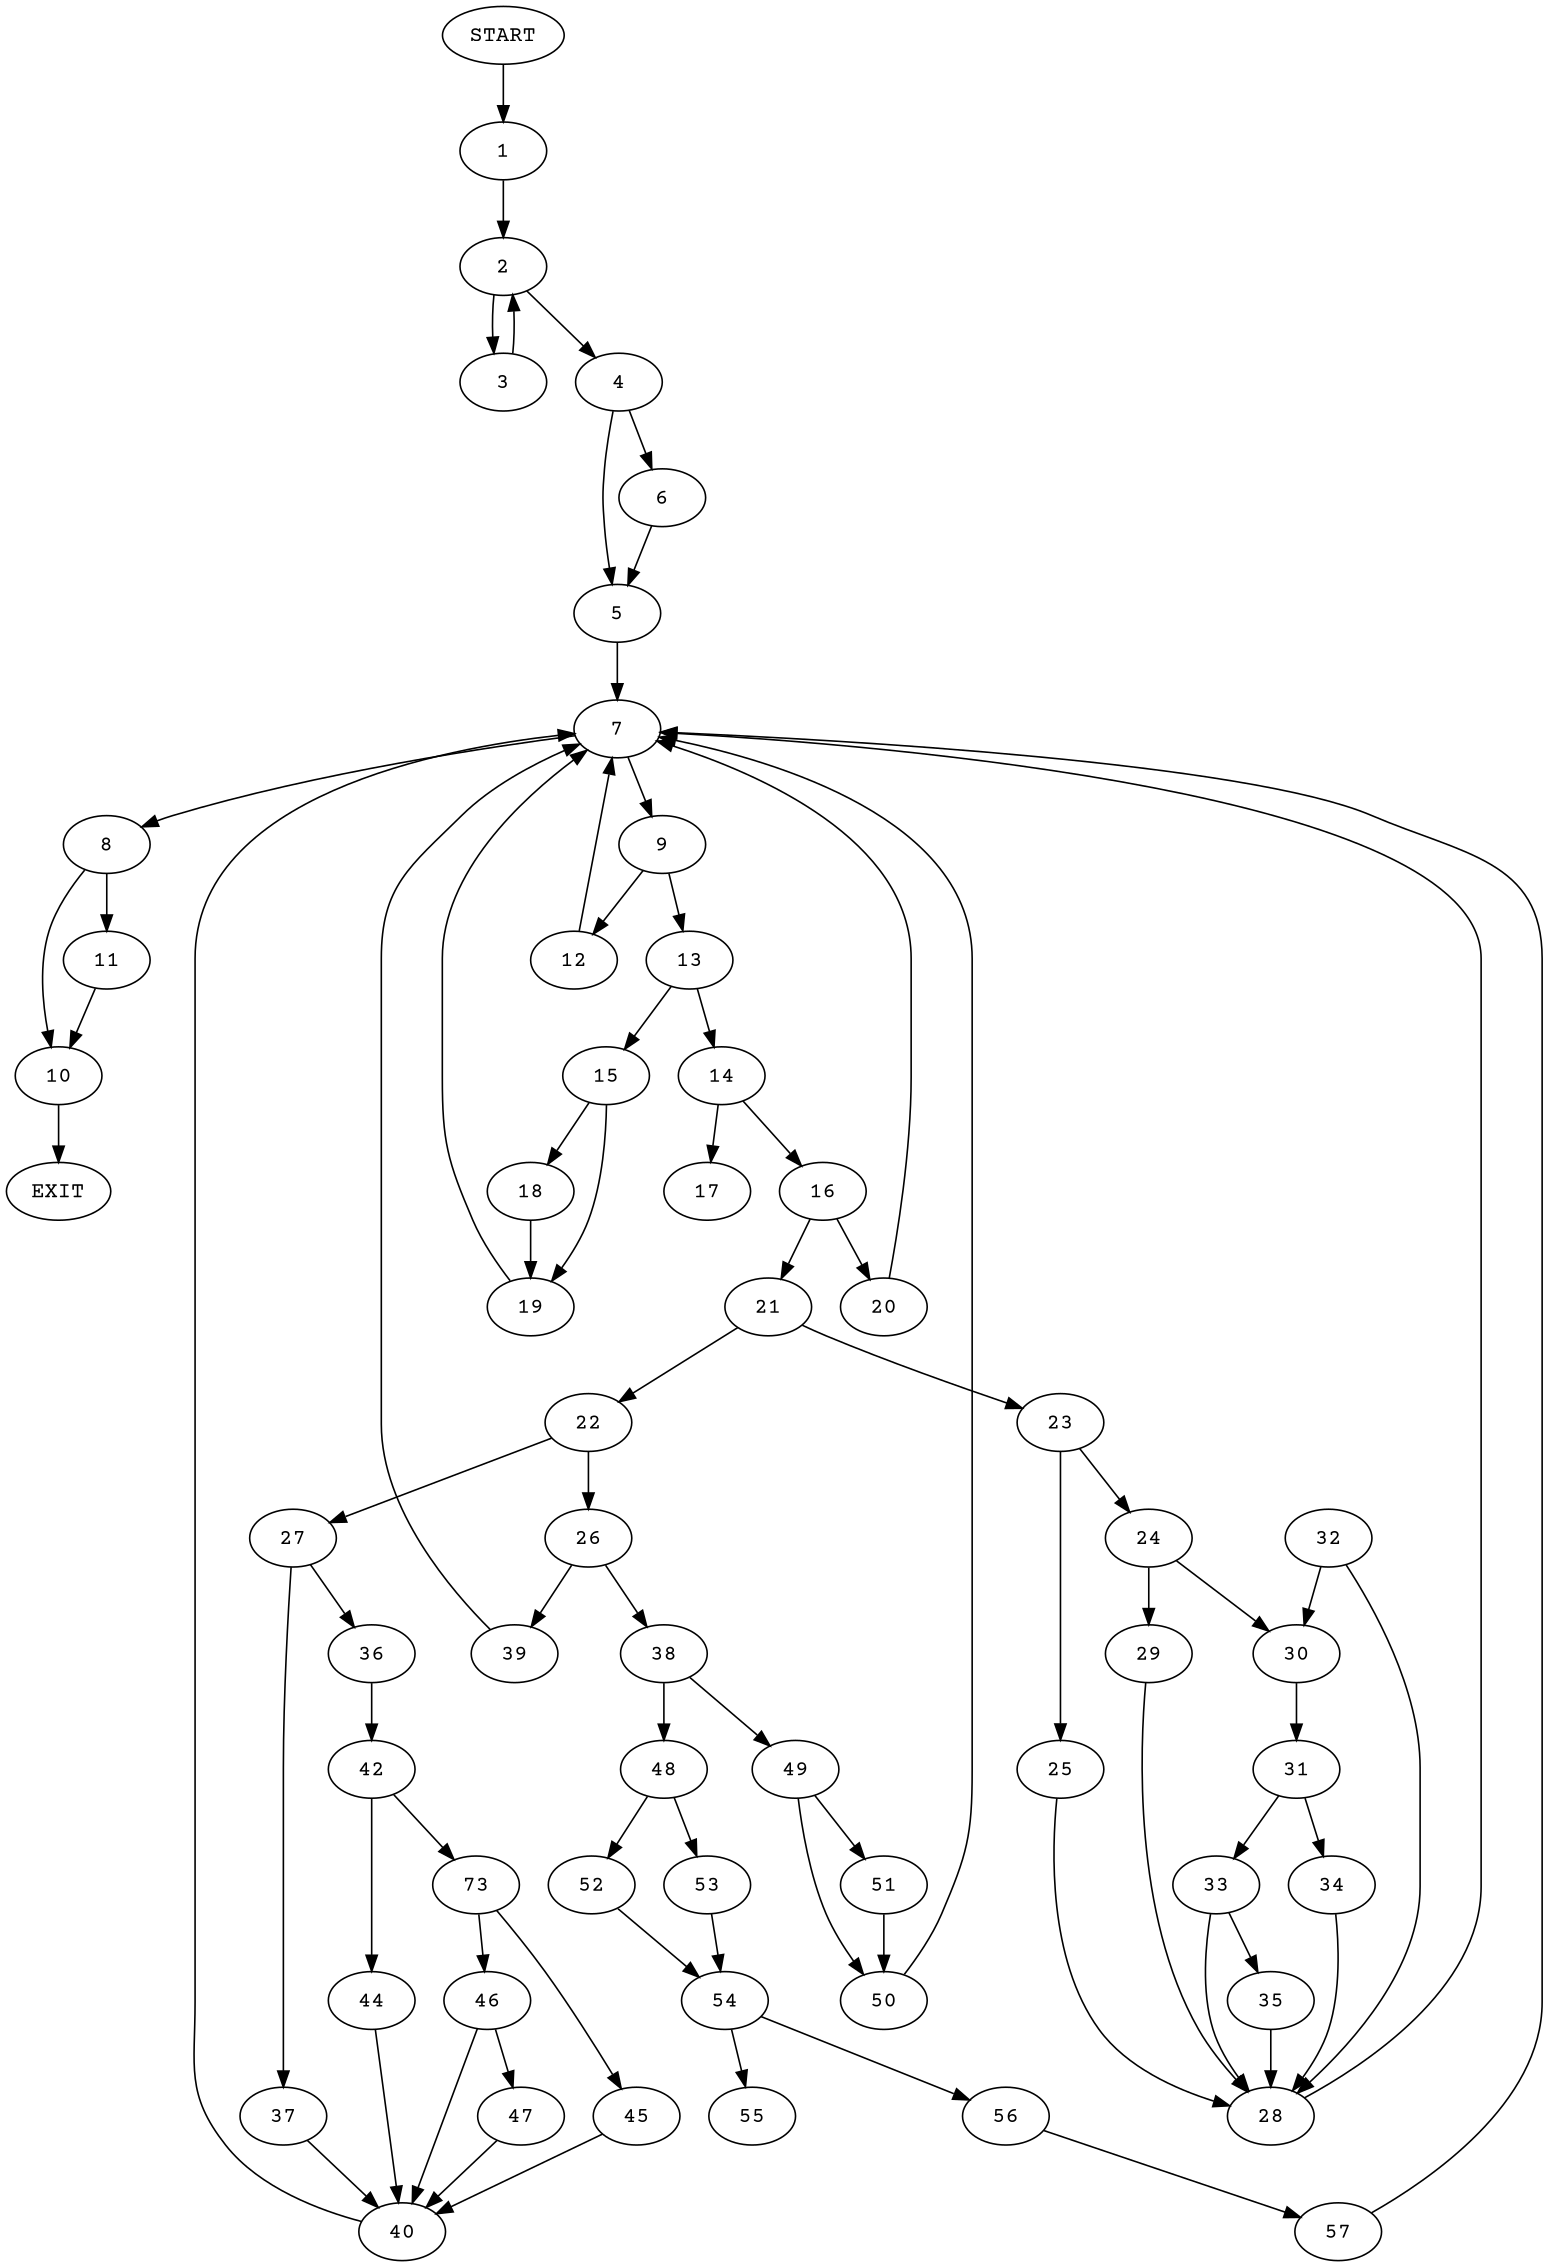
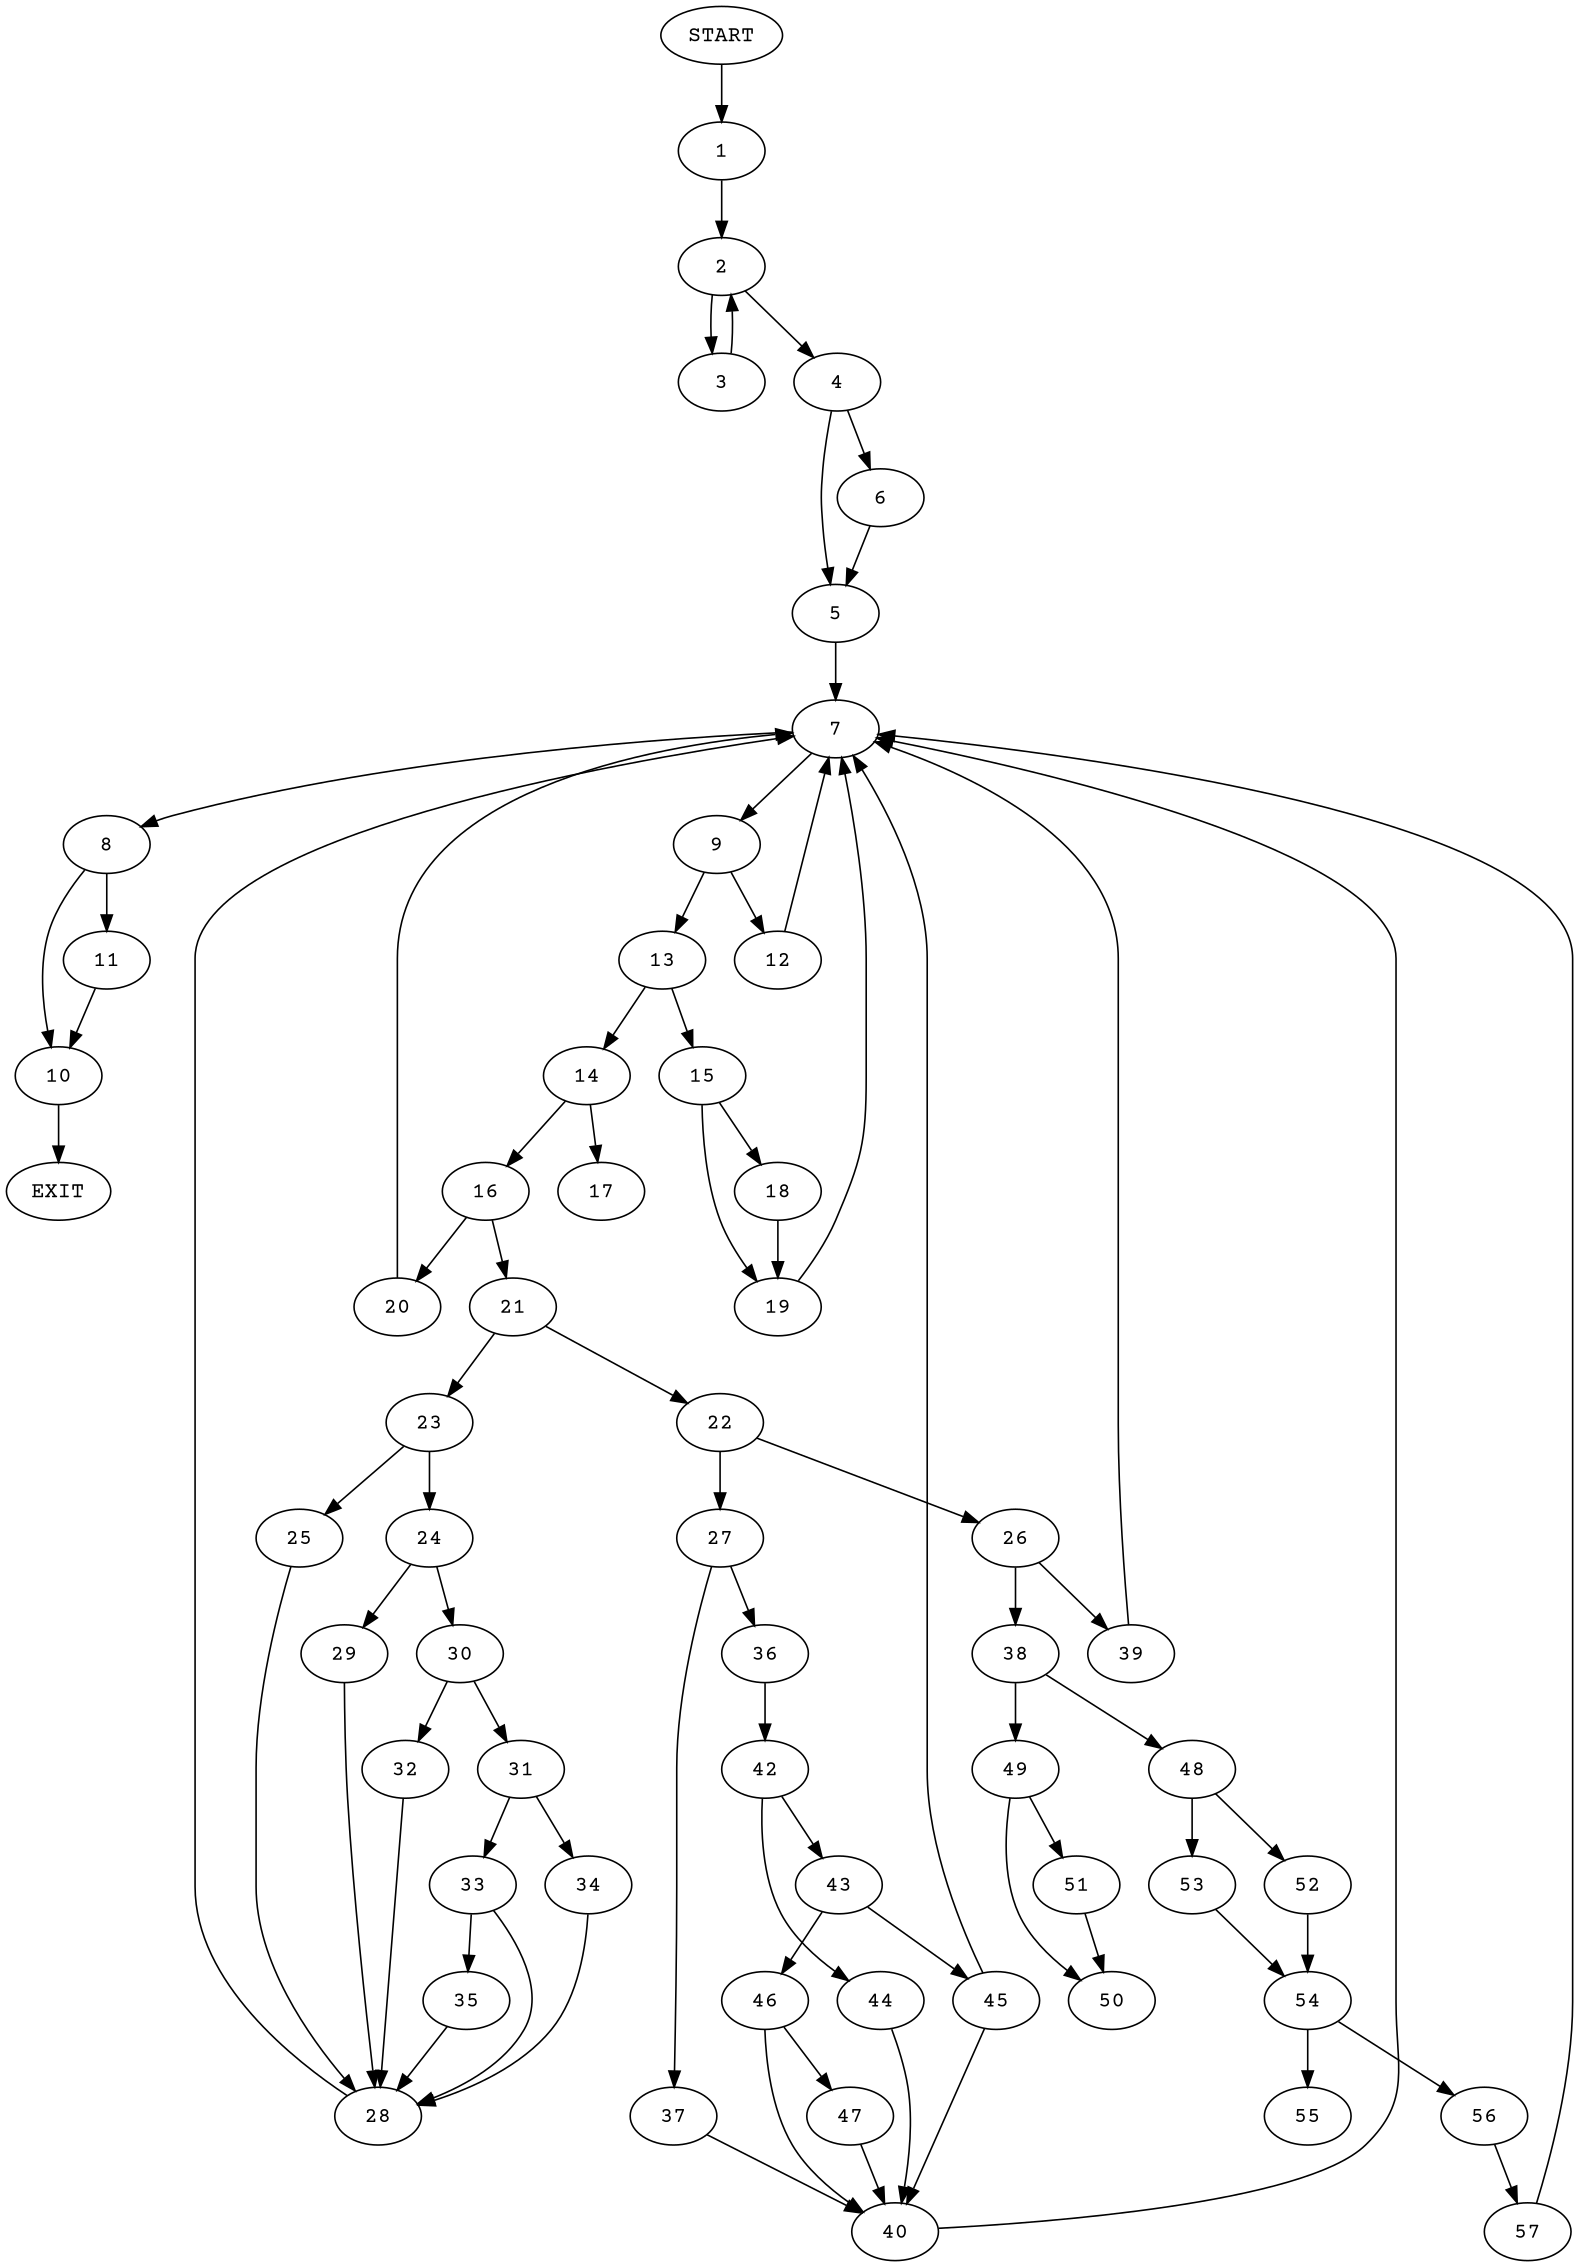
edge "50" -> "7": now "45" -> "7"
edge "32" -> "30": reversed
node "73": label "73" -> "43"
